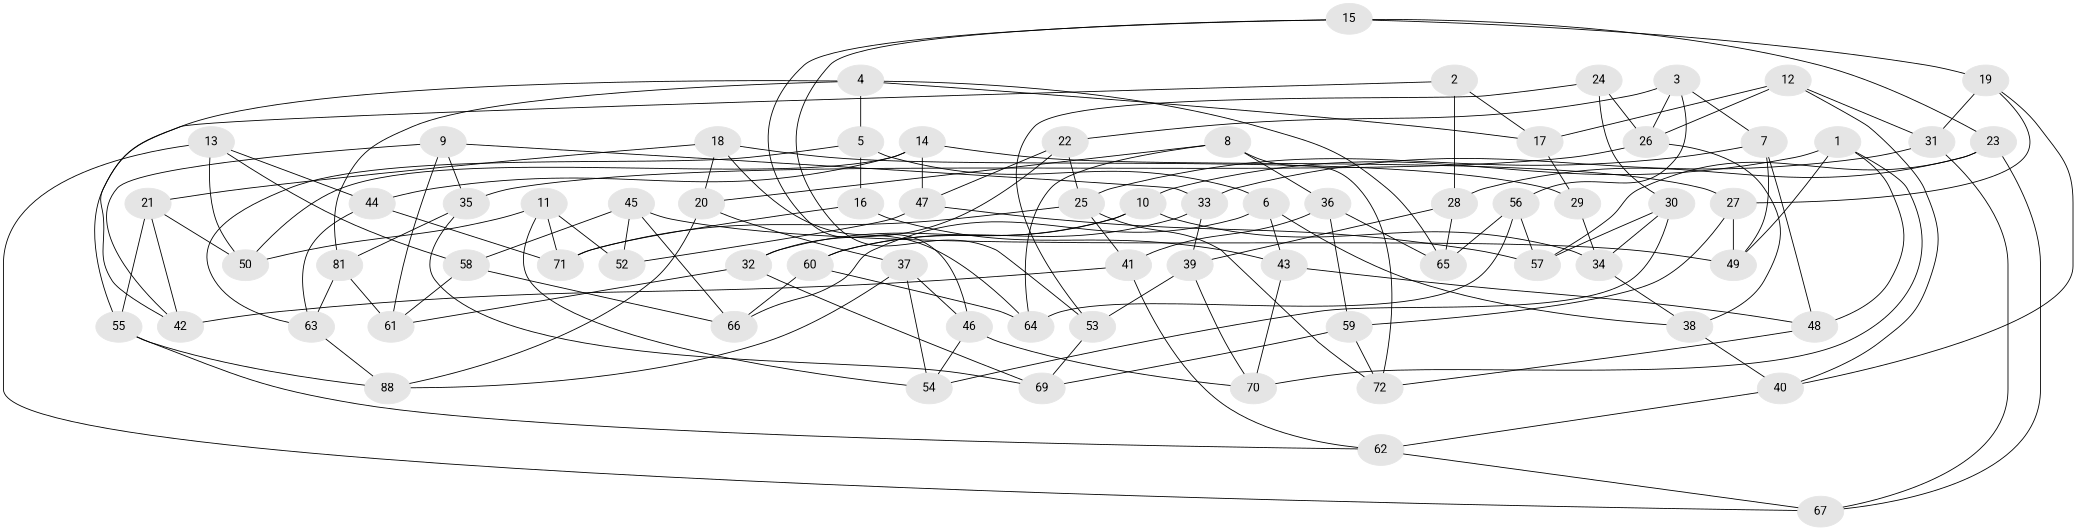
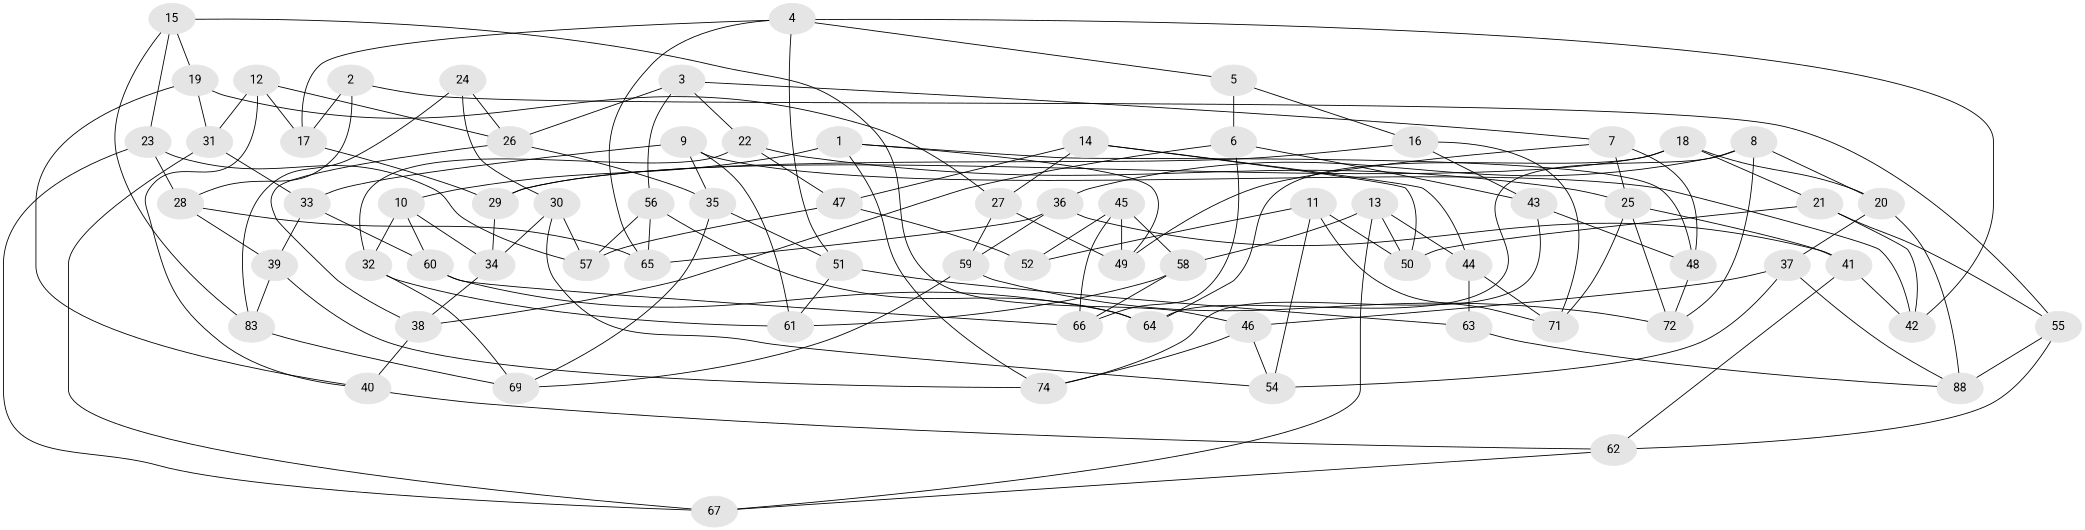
edge "5" -- "63": removed
edge "16" -- "29": added
node "81": label "81" -> "51"
node "53": label "53" -> "83"
node "70": label "70" -> "74"
